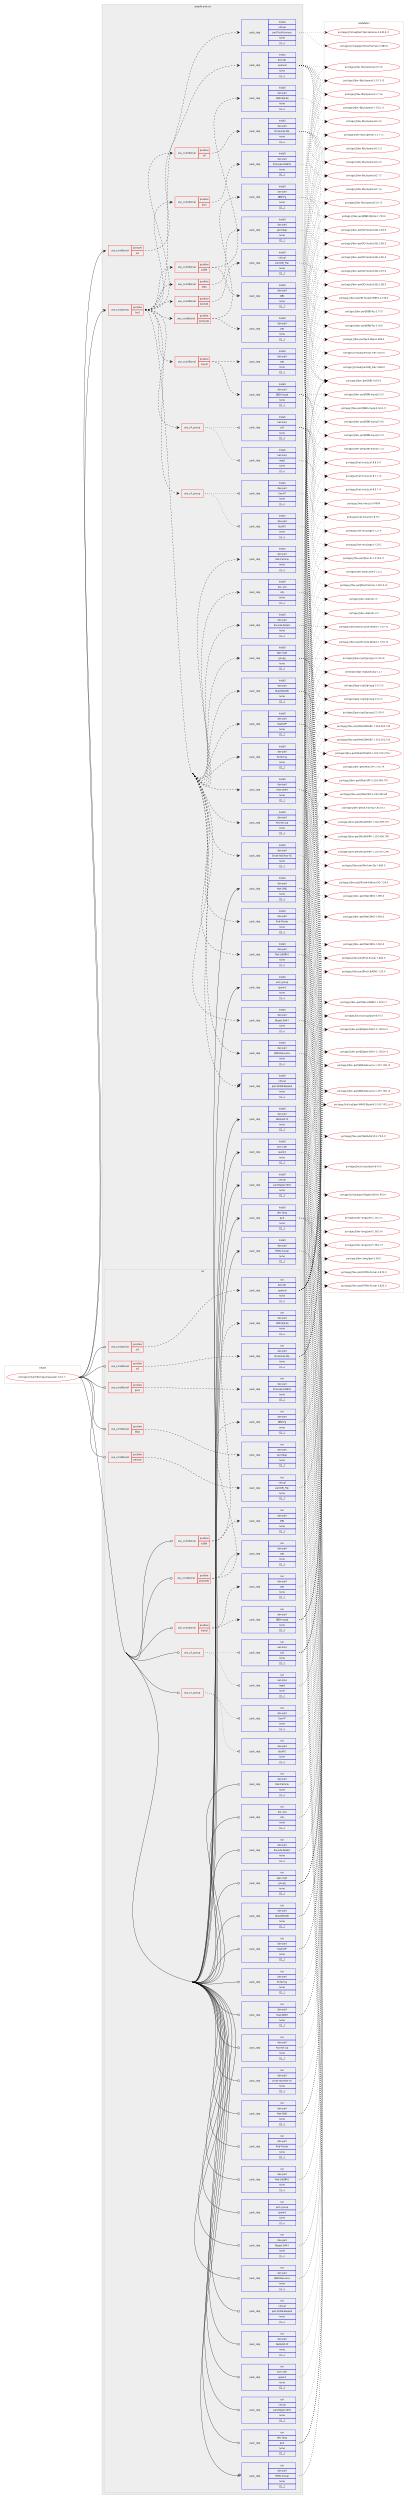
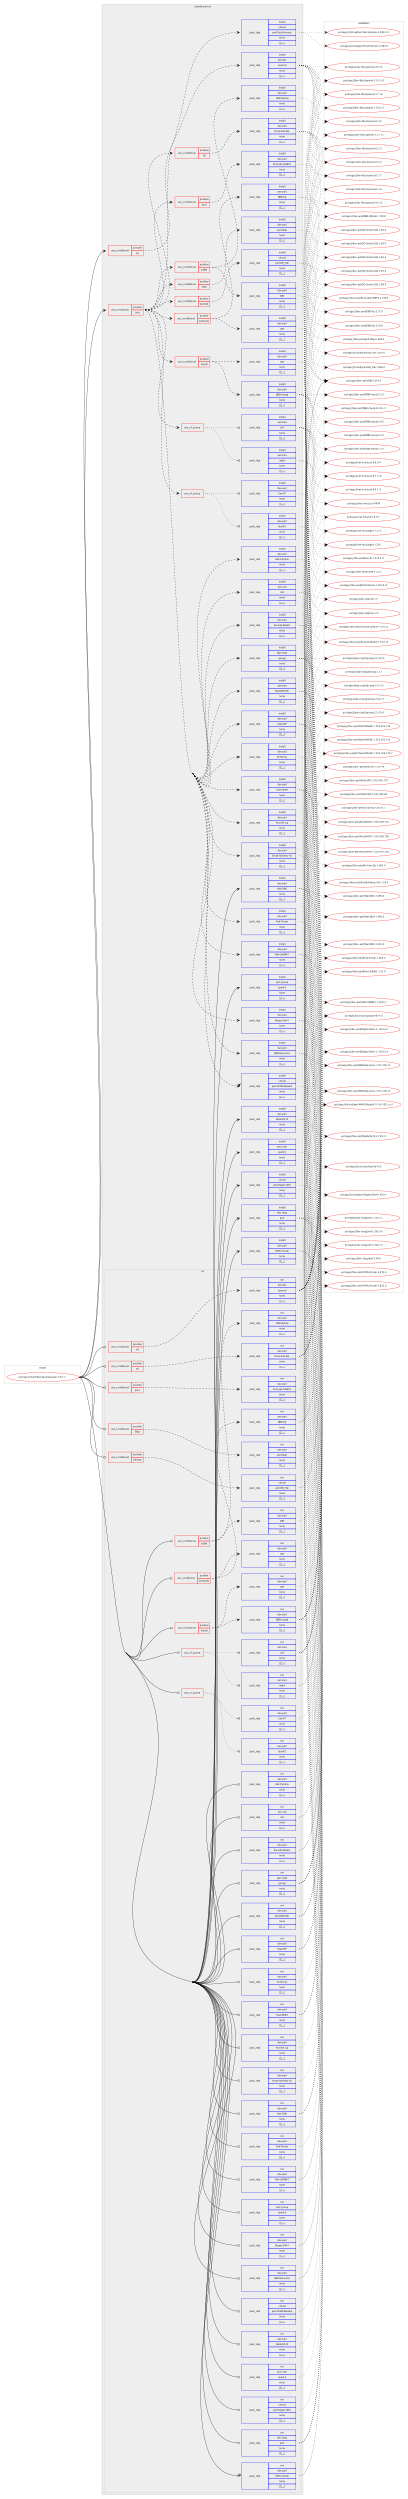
node "portage://app-crypt/gnupg-2.4.5-r1": label "portage://app-crypt/gnupg-2.4.5-r1" -> "portage://app-mysql/gnupg-2.4.5-r1"
node "portage://dev-perl/Mail-DMARC-1.202.109.270-r1": label "portage://dev-perl/Mail-DMARC-1.202.109.270-r1" -> "portage://dev-perl/Archive-DMARC-1.202.109.270-r1"
